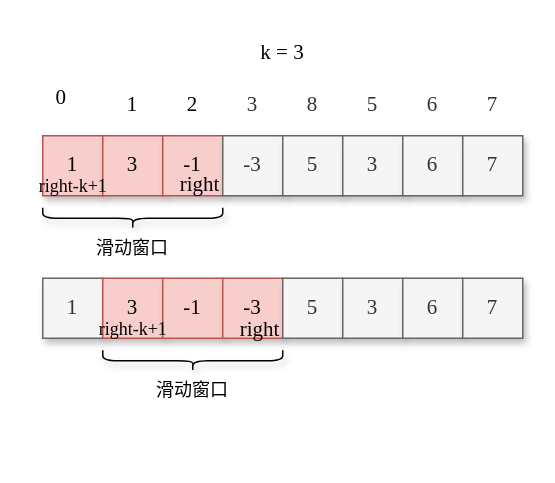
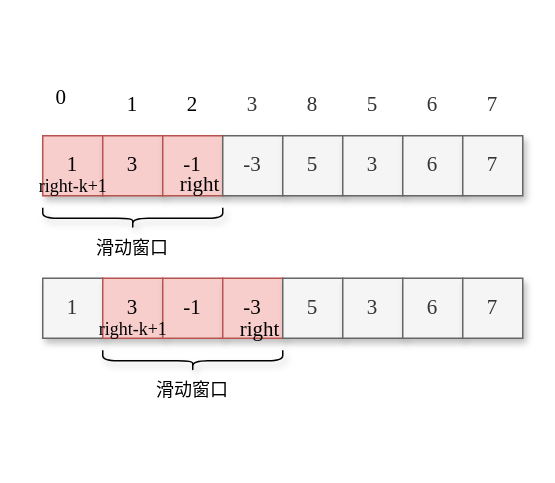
node "k = 3": removed
